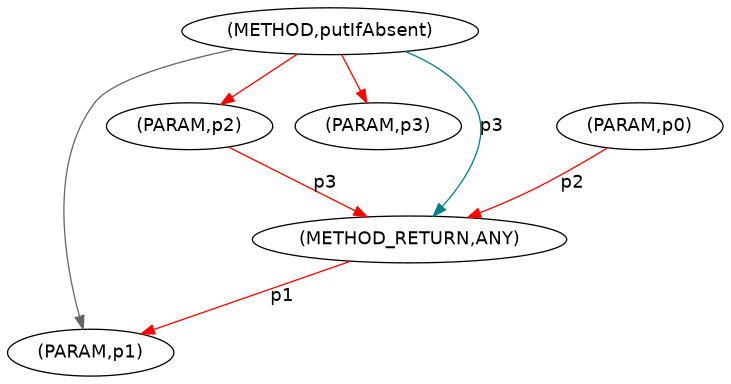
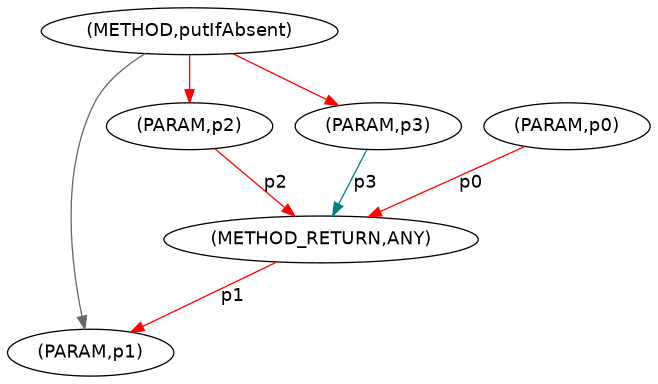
edge "(METHOD,putIfAbsent)" -> "(METHOD_RETURN,ANY)": now "(PARAM,p3)" -> "(METHOD_RETURN,ANY)"
edge "(PARAM,p2)" -> "(METHOD_RETURN,ANY)": label "p3" -> "p2"
edge "(PARAM,p0)" -> "(METHOD_RETURN,ANY)": label "p2" -> "p0"
